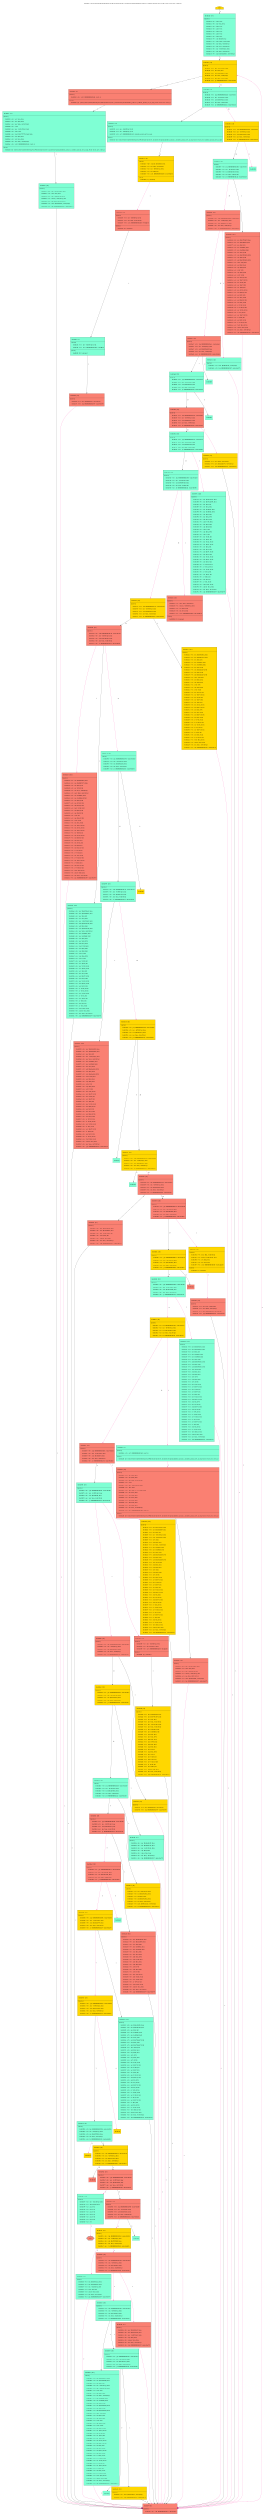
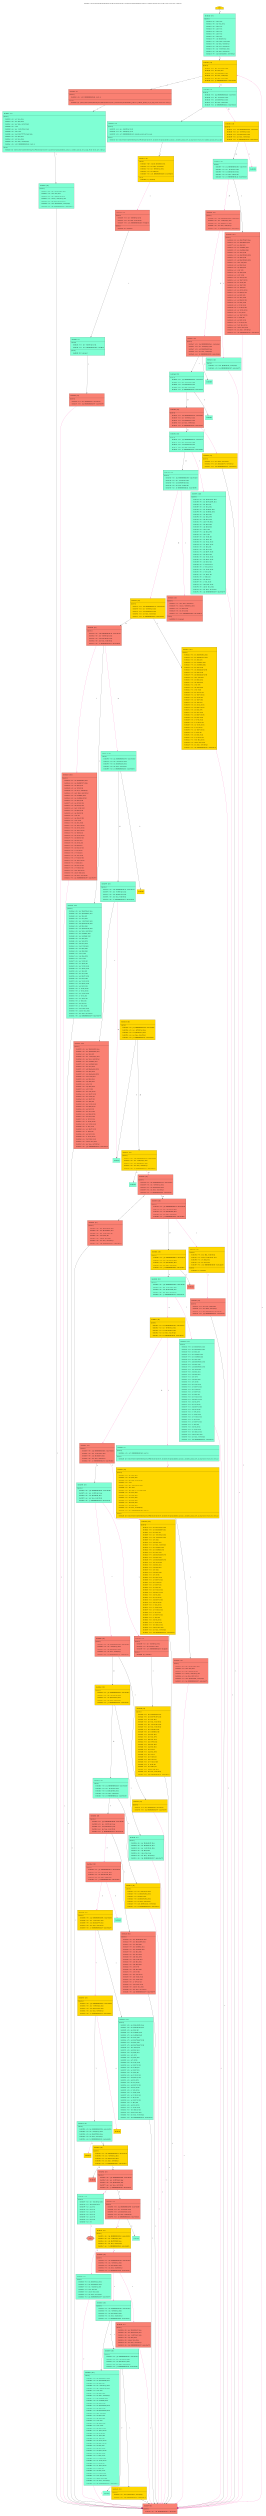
edge "0x40178f [25]" -> "0x4017a8 [25]": now "0x40178f [25]" -> "0x40247b"
node "0x401dc1 [52]": fillcolor salmon -> gold
